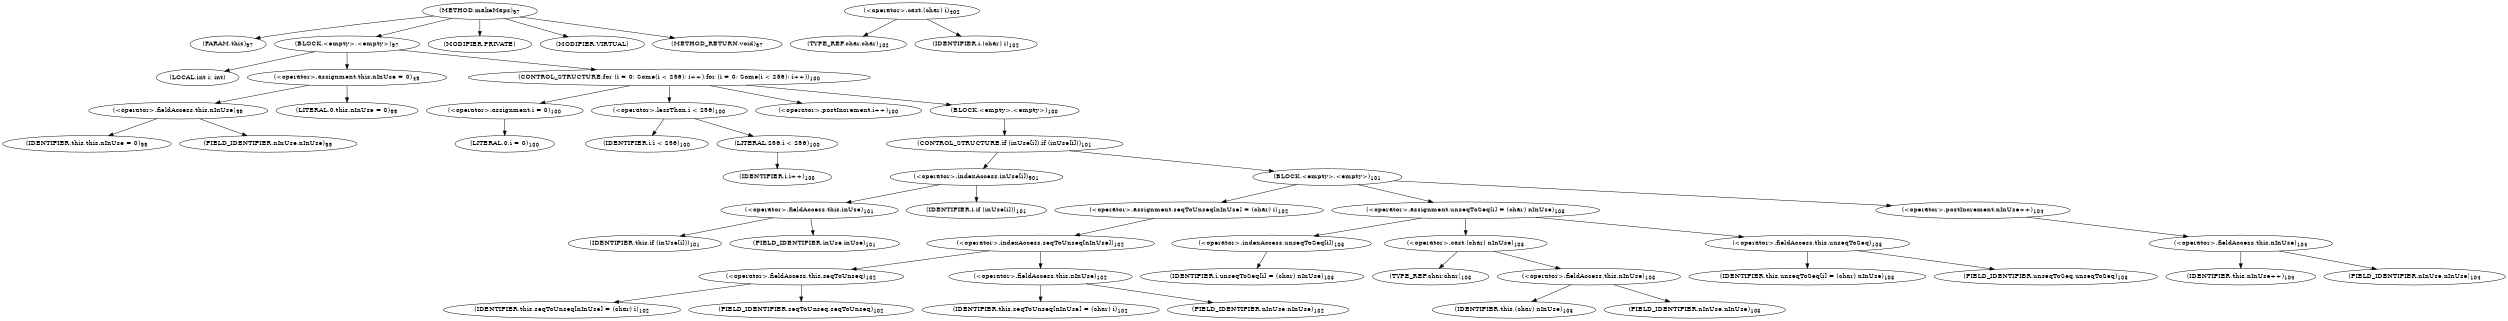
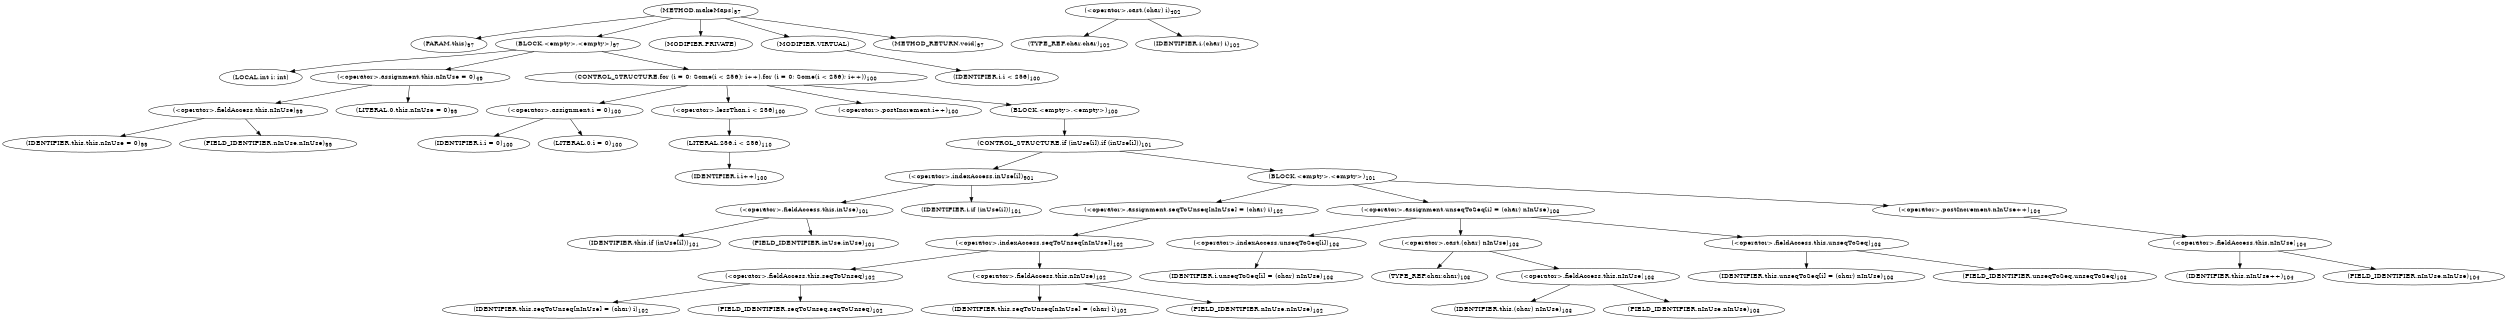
edge "(<operator>.lessThan,i < 256)" -> "(IDENTIFIER,i,i < 256)": now "(MODIFIER,VIRTUAL)" -> "(IDENTIFIER,i,i < 256)"
node "(LITERAL,256,i < 256)": text "100" -> "110"
node "(IDENTIFIER,i,i = 0)": added
